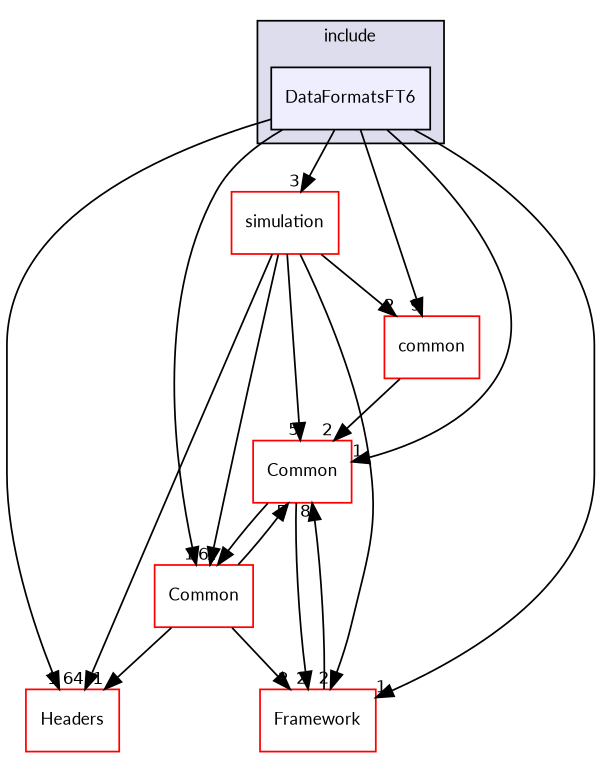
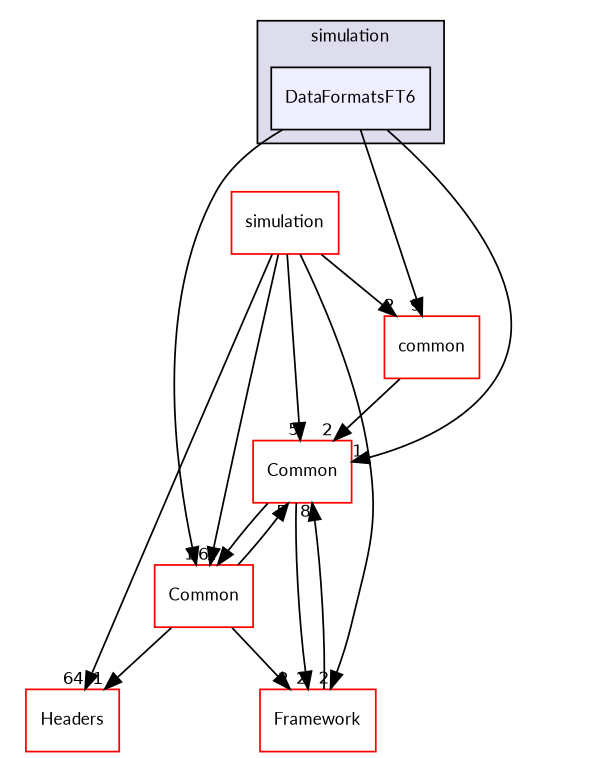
cluster "include": label "include" -> "simulation"
edge "DataFormatsFT6" -> "simulation": removed
edge "DataFormatsFT6" -> "Headers": removed
edge "DataFormatsFT6" -> "Framework": removed
